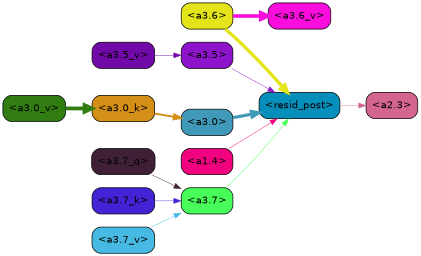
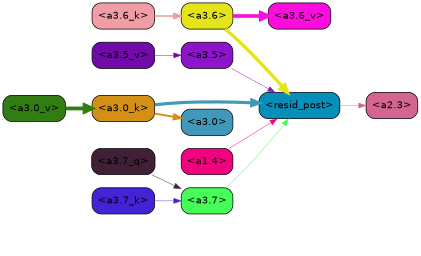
node "<a3.6_k>": added
edge "<a3.0>" -> "<resid_post>": now "<a3.0_k>" -> "<resid_post>"
node "<a3.7_v>": removed
